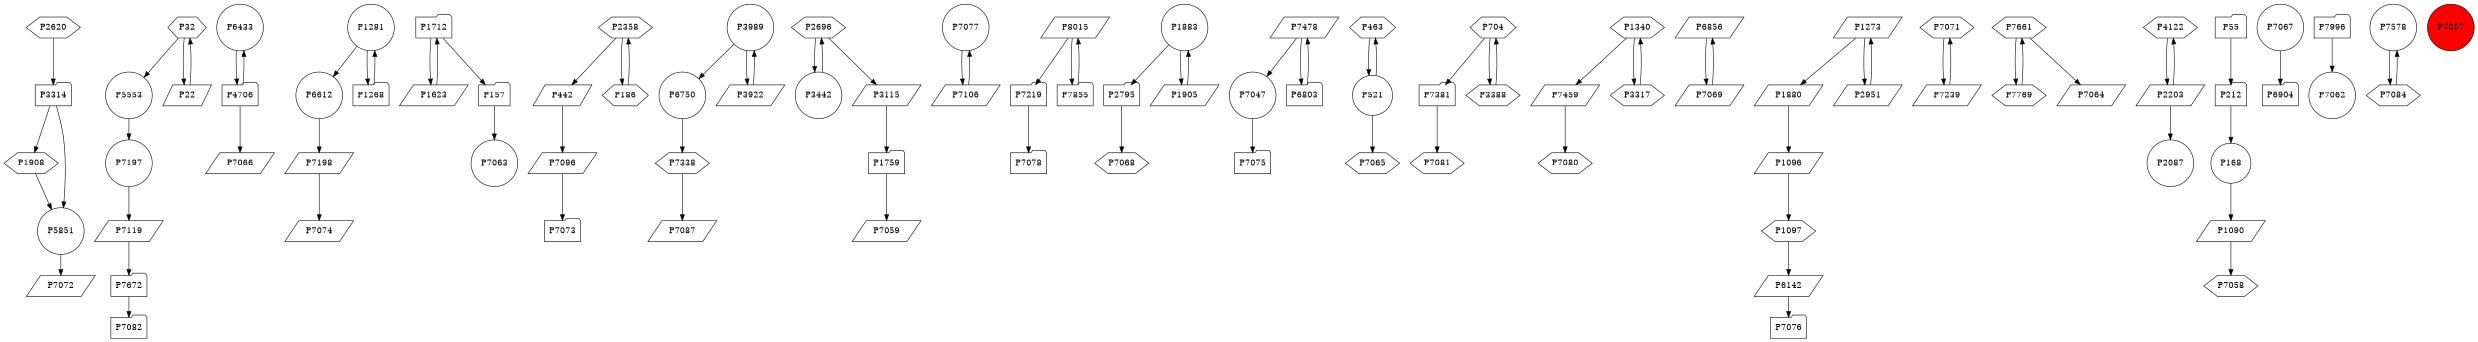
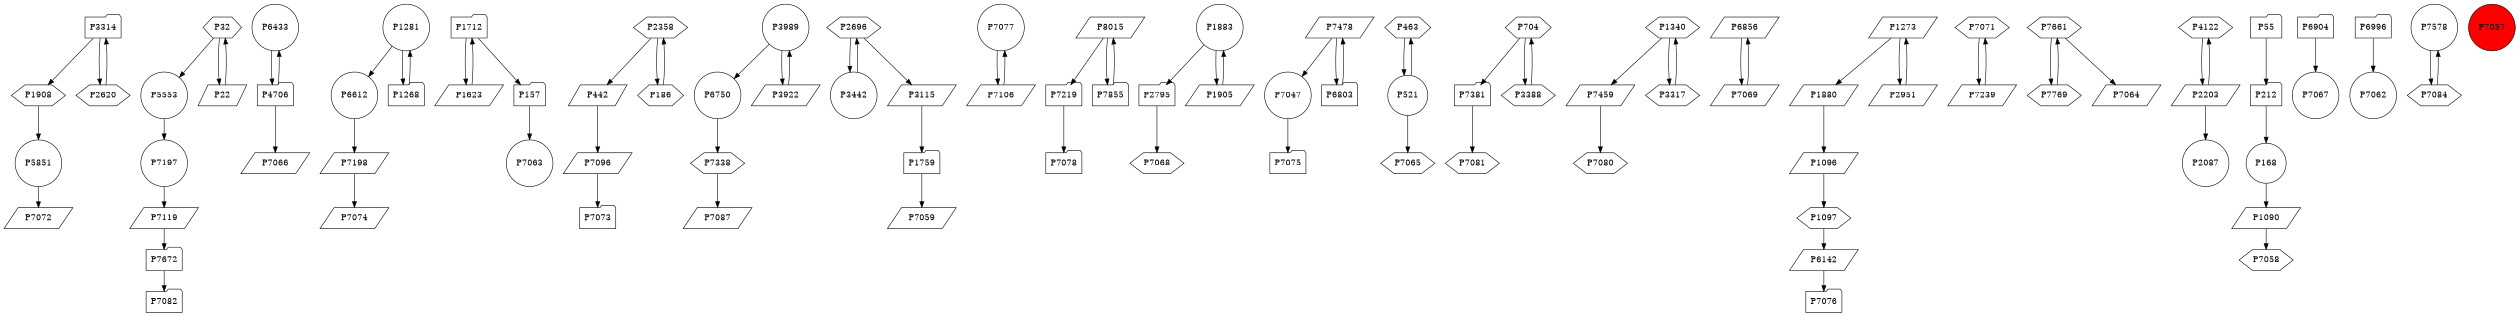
node "P7996": label "P7996" -> "P6996"
edge "P7067" -> "P6904": reversed
edge "P3314" -> "P5851": now "P3314" -> "P2620"
